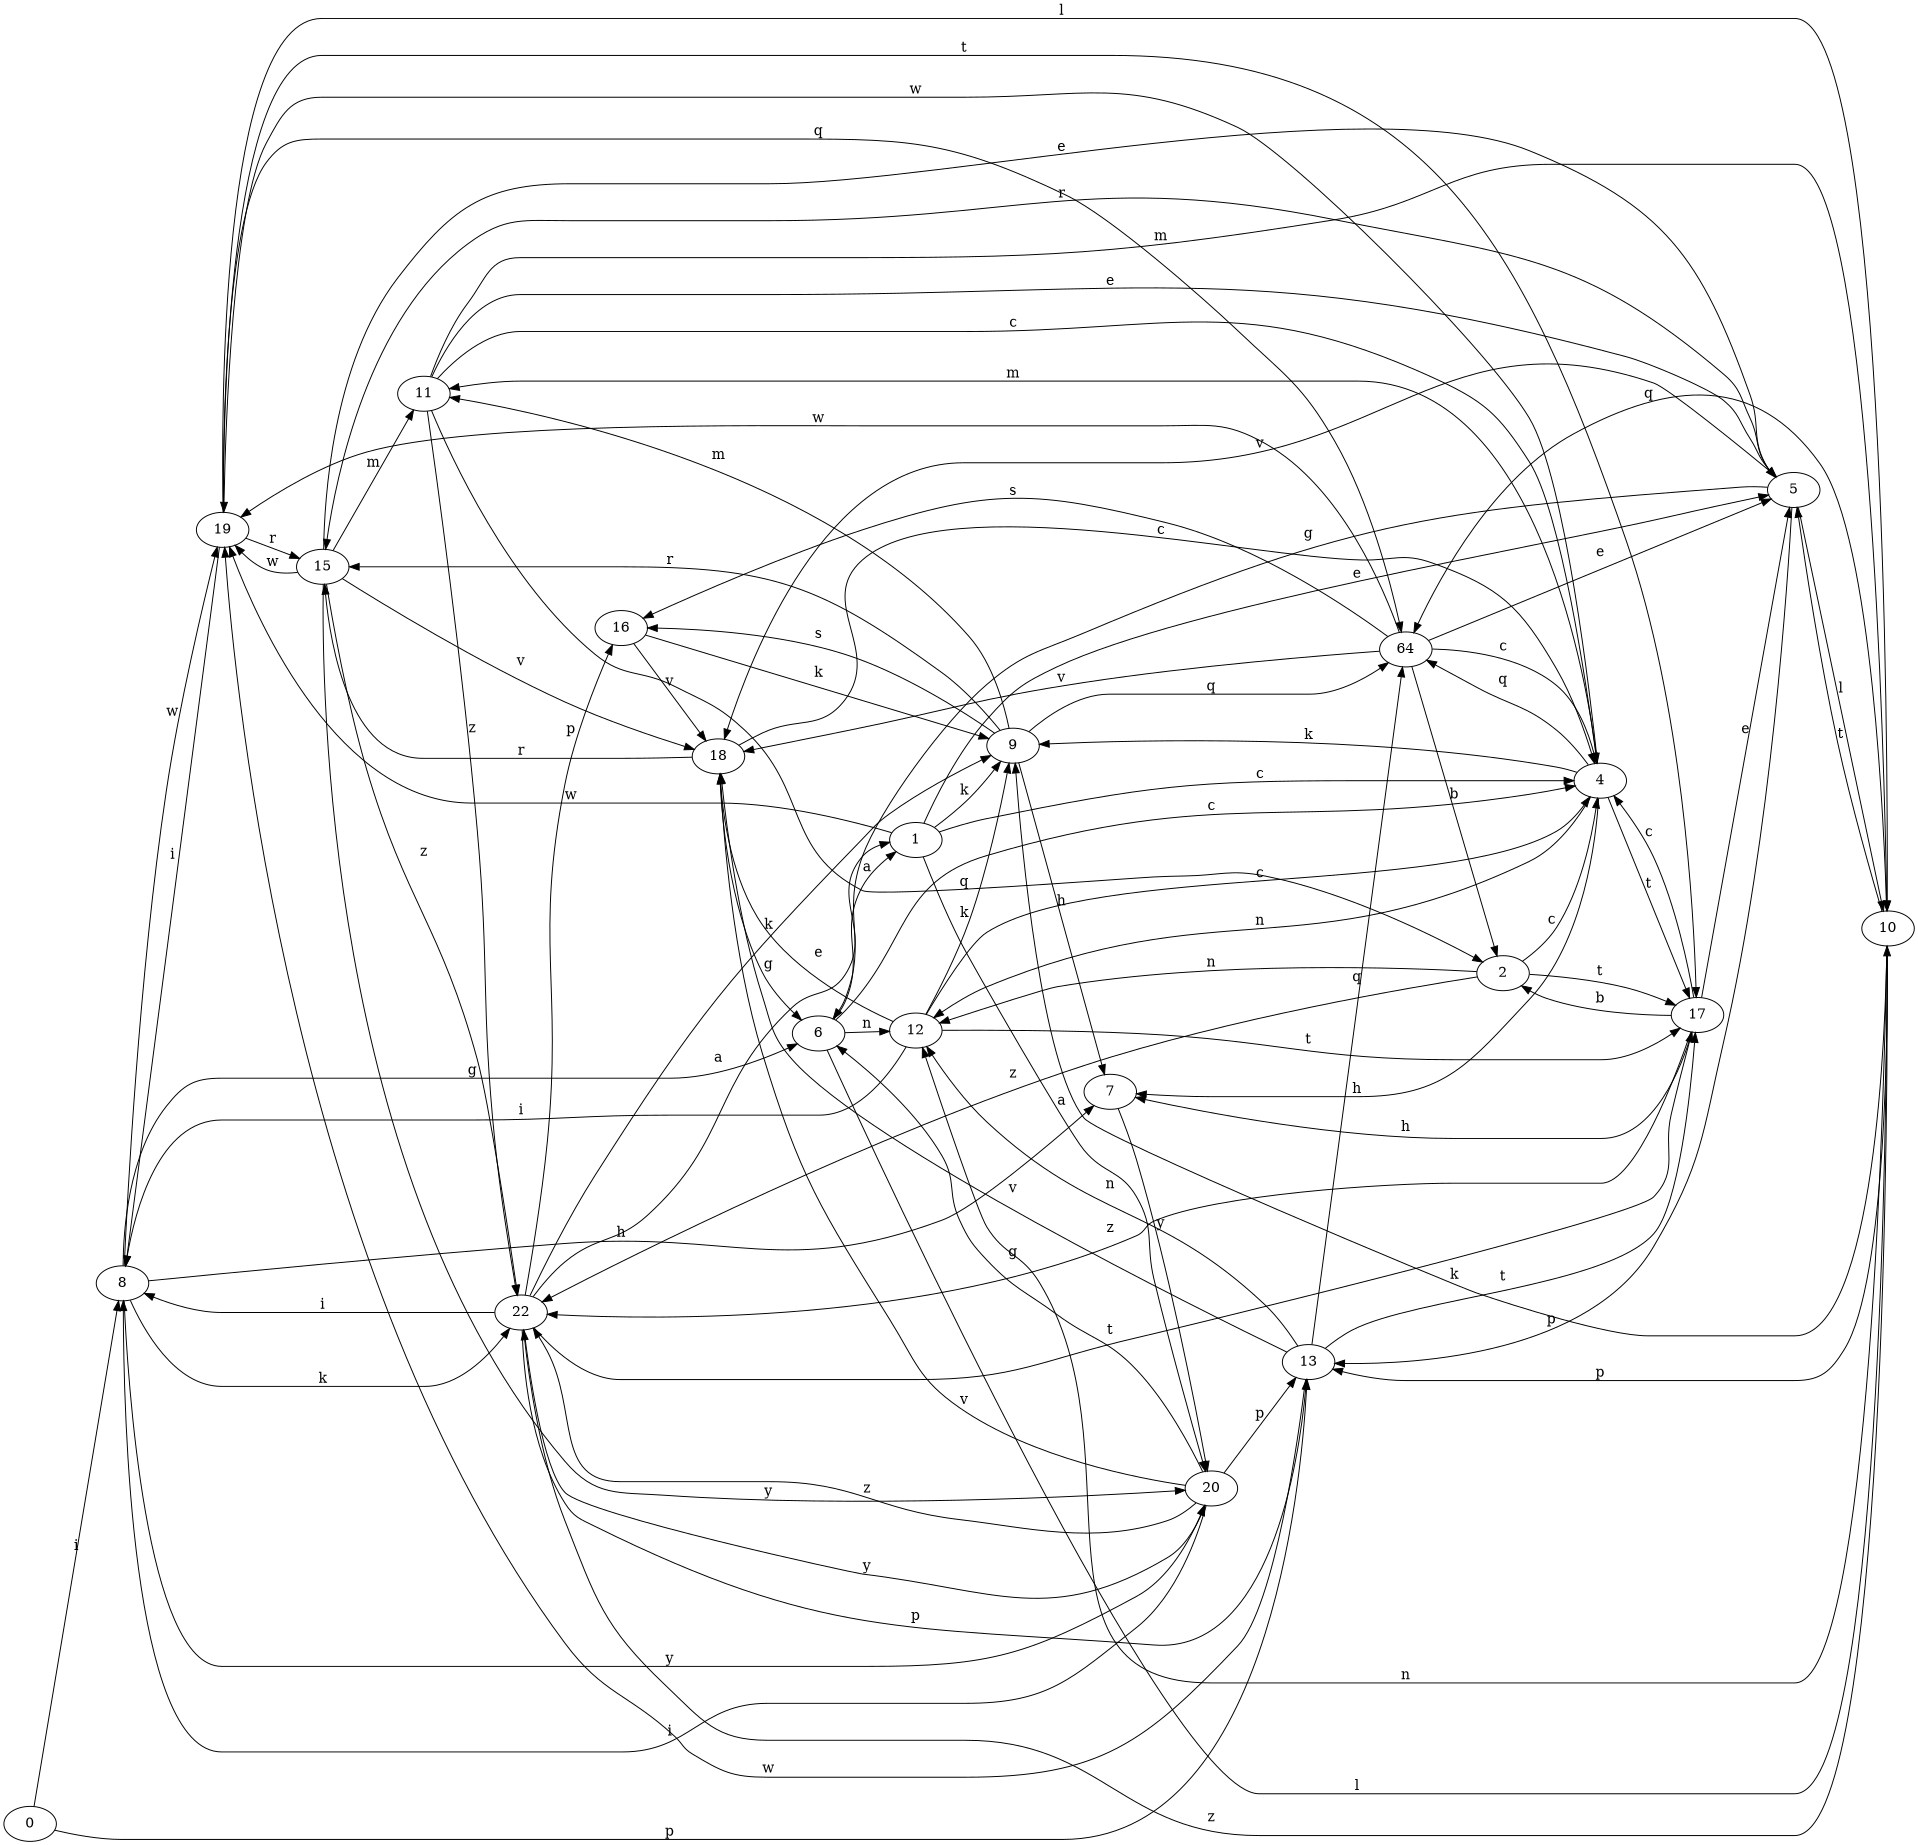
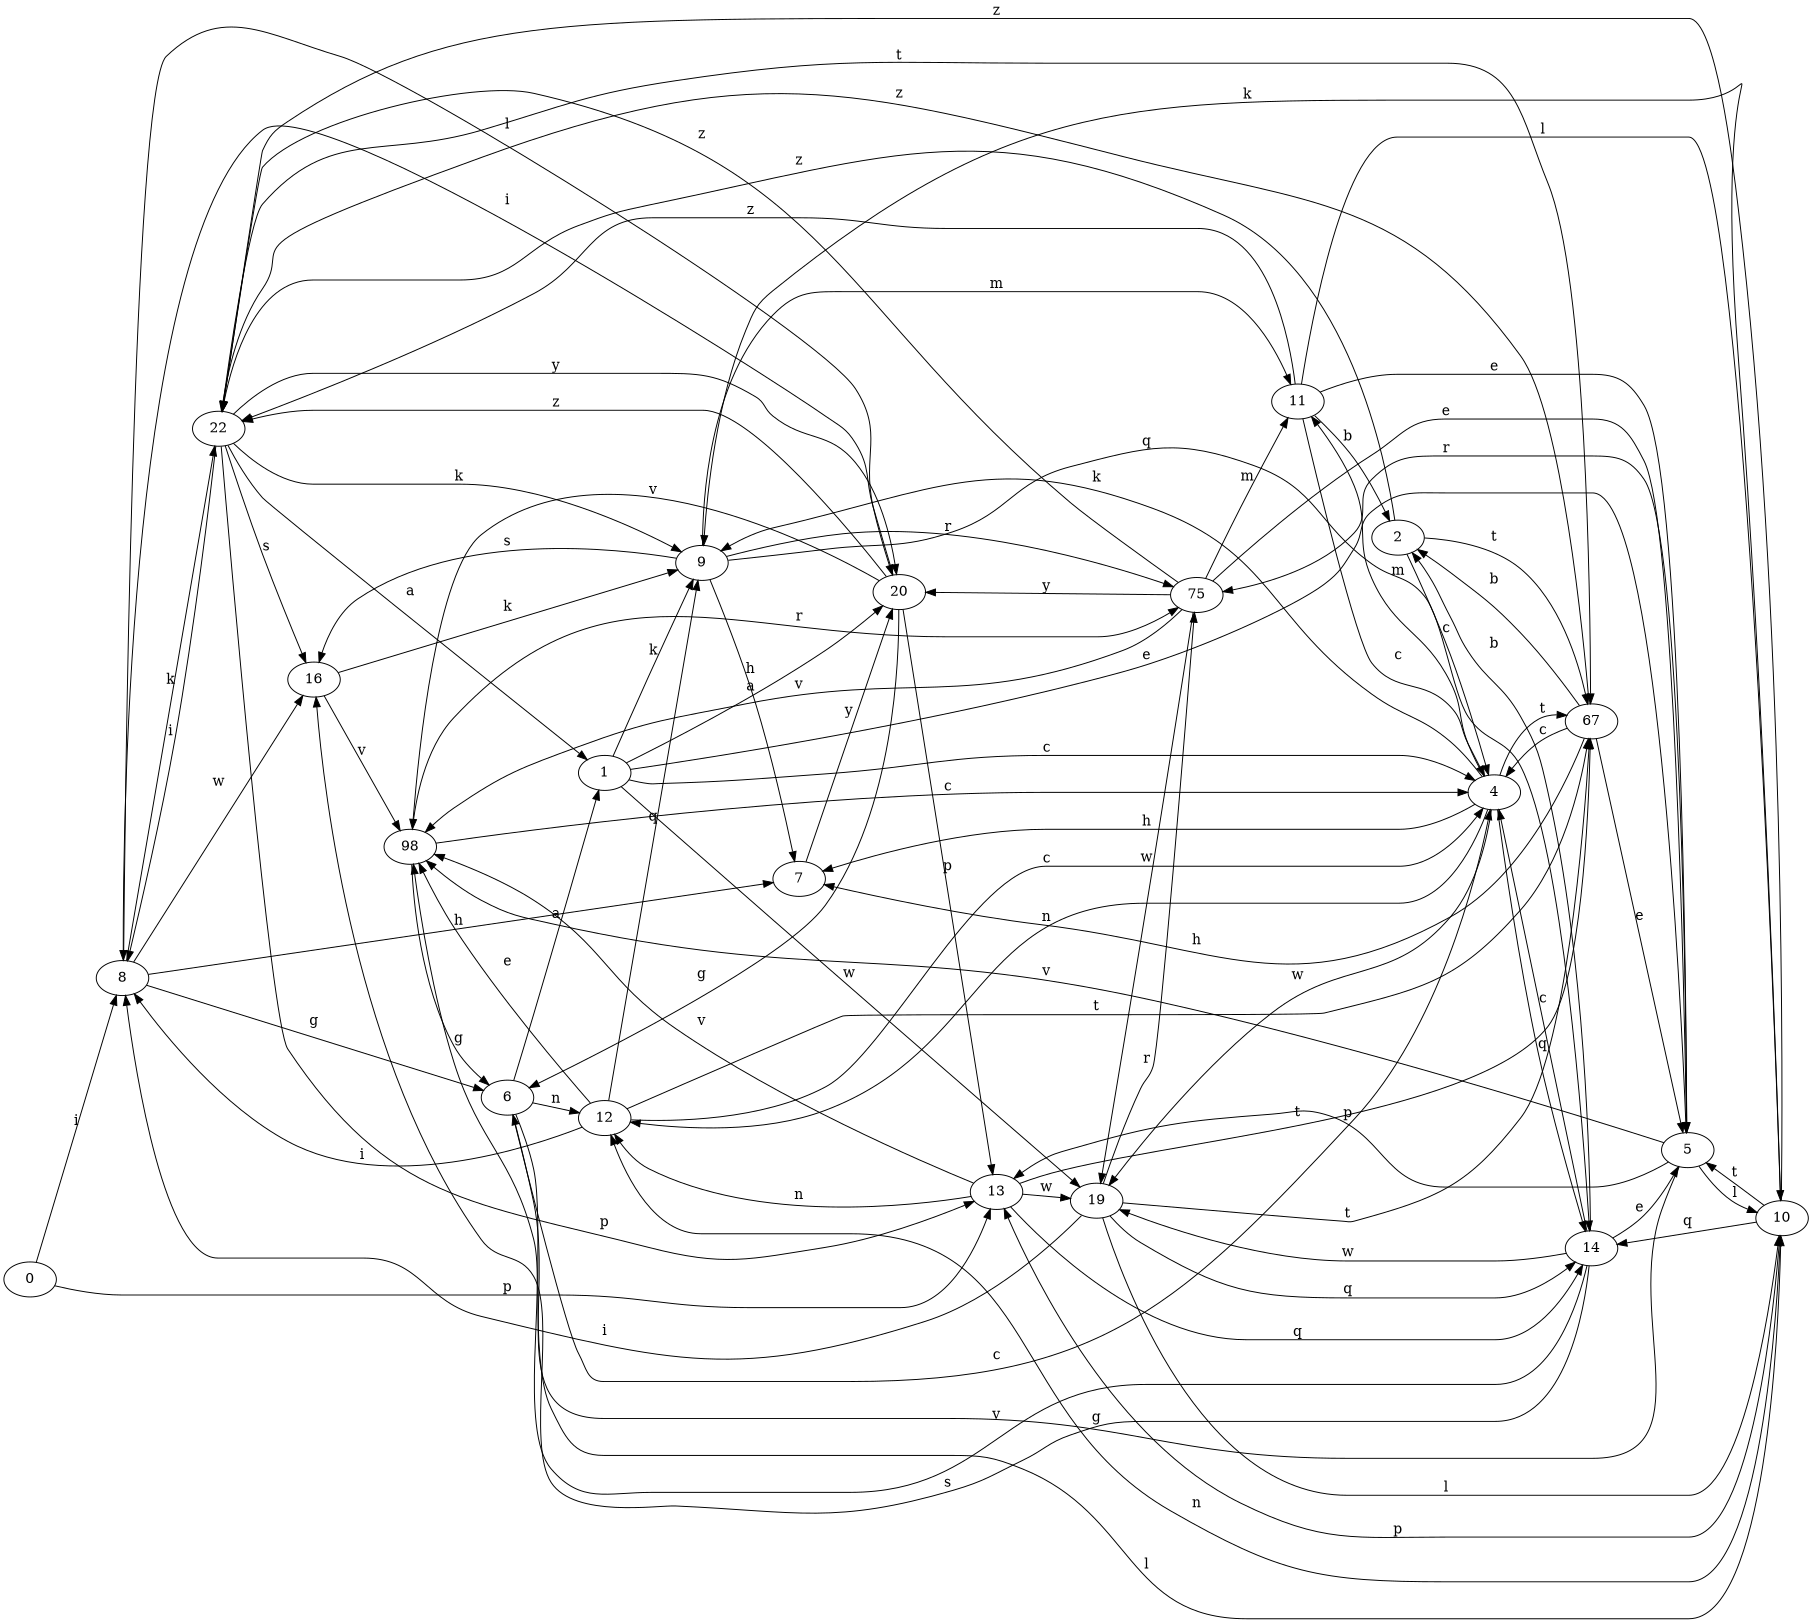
edge "11" -> "10": label "m" -> "l"
node "15": label "15" -> "75"
node "64": label "64" -> "14"
edge "22" -> "16": label "p" -> "s"
node "18": label "18" -> "98"
edge "11" -> "2": label "q" -> "b"
edge "8" -> "19": now "8" -> "16"
edge "12" -> "9": label "k" -> "q"
edge "2" -> "12": removed, label "n"
node "17": label "17" -> "67"
edge "8" -> "20": label "y" -> "l"
